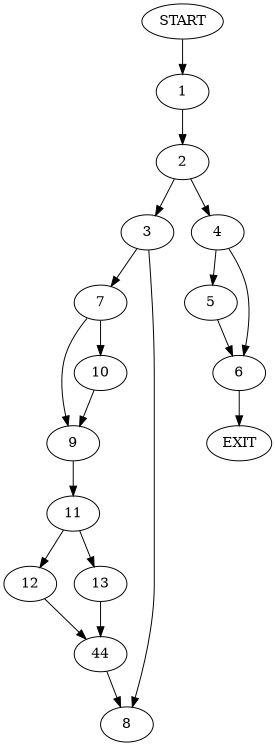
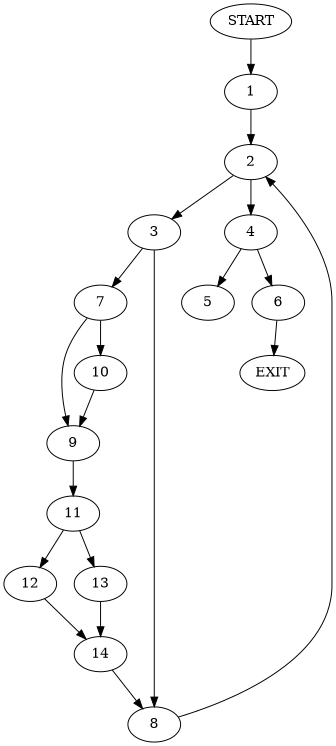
edge "5" -> "6": removed
edge "8" -> "2": added
node "44": label "44" -> "14"
